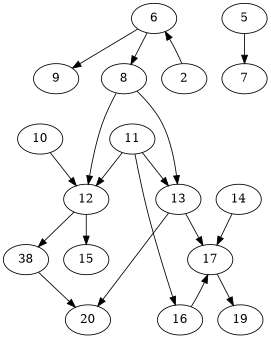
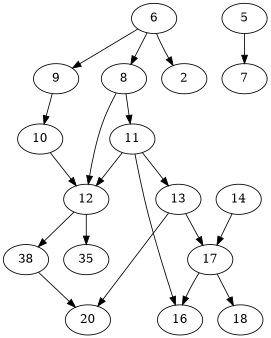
edge "2" -> "6": reversed
edge "9" -> "10": added
edge "8" -> "13": now "8" -> "11"
node "15": label "15" -> "35"
edge "16" -> "17": reversed
node "19": label "19" -> "18"
